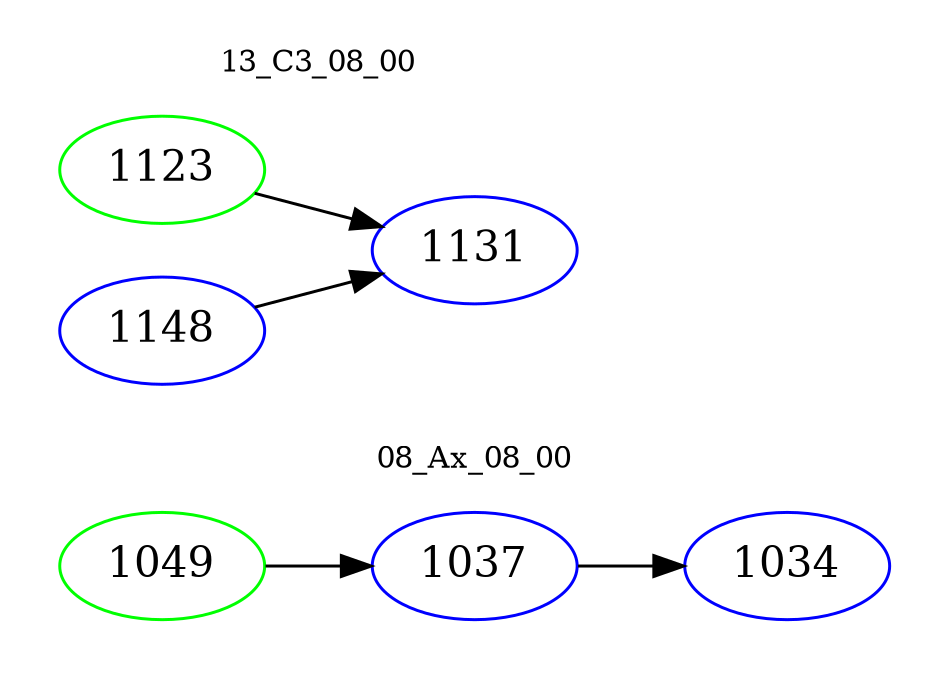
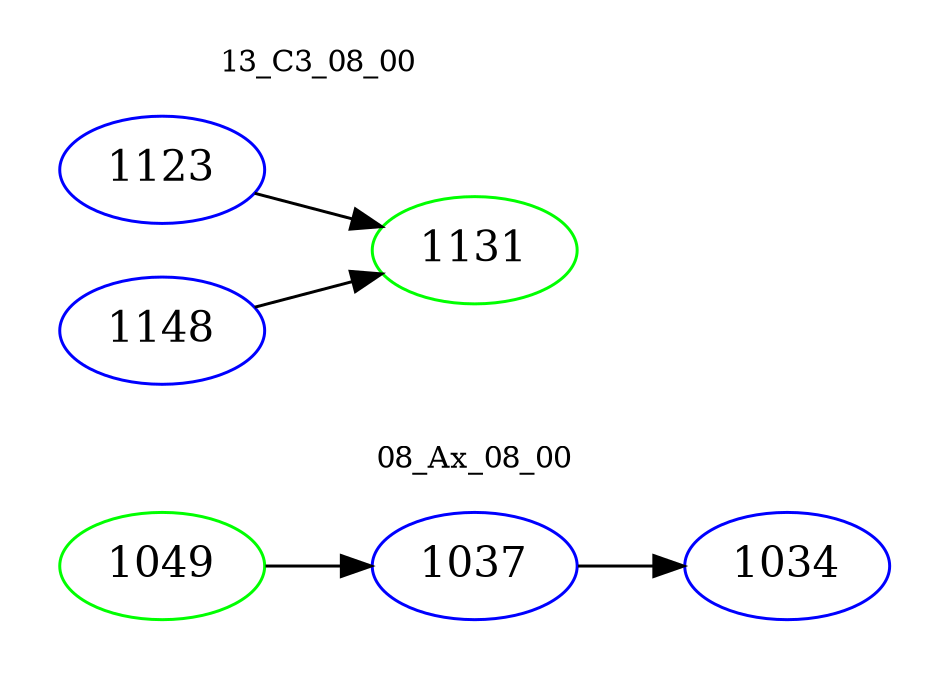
node "1123": color green -> blue
node "1131": color blue -> green
